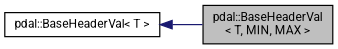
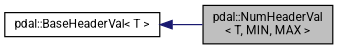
node "pdal::BaseHeaderVal < T, MIN, MAX >": label "pdal::BaseHeaderVal < T, MIN, MAX >" -> "pdal::NumHeaderVal < T, MIN, MAX >"
